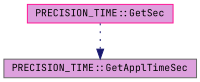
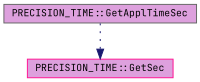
edge "PRECISION_TIME::GetSec" -> "PRECISION_TIME::GetApplTimeSec": reversed
